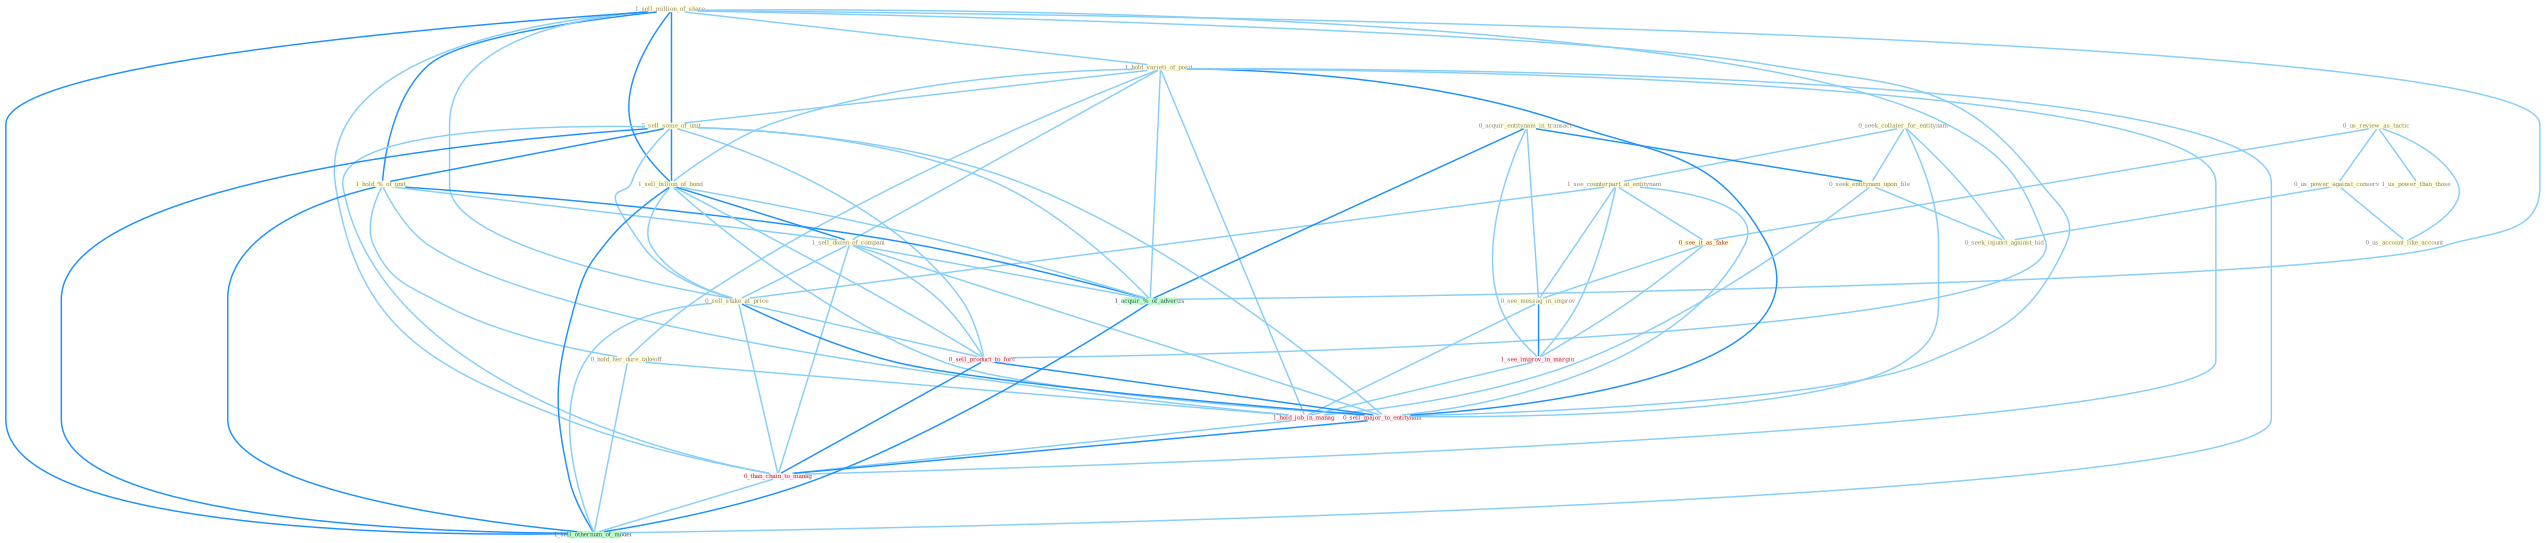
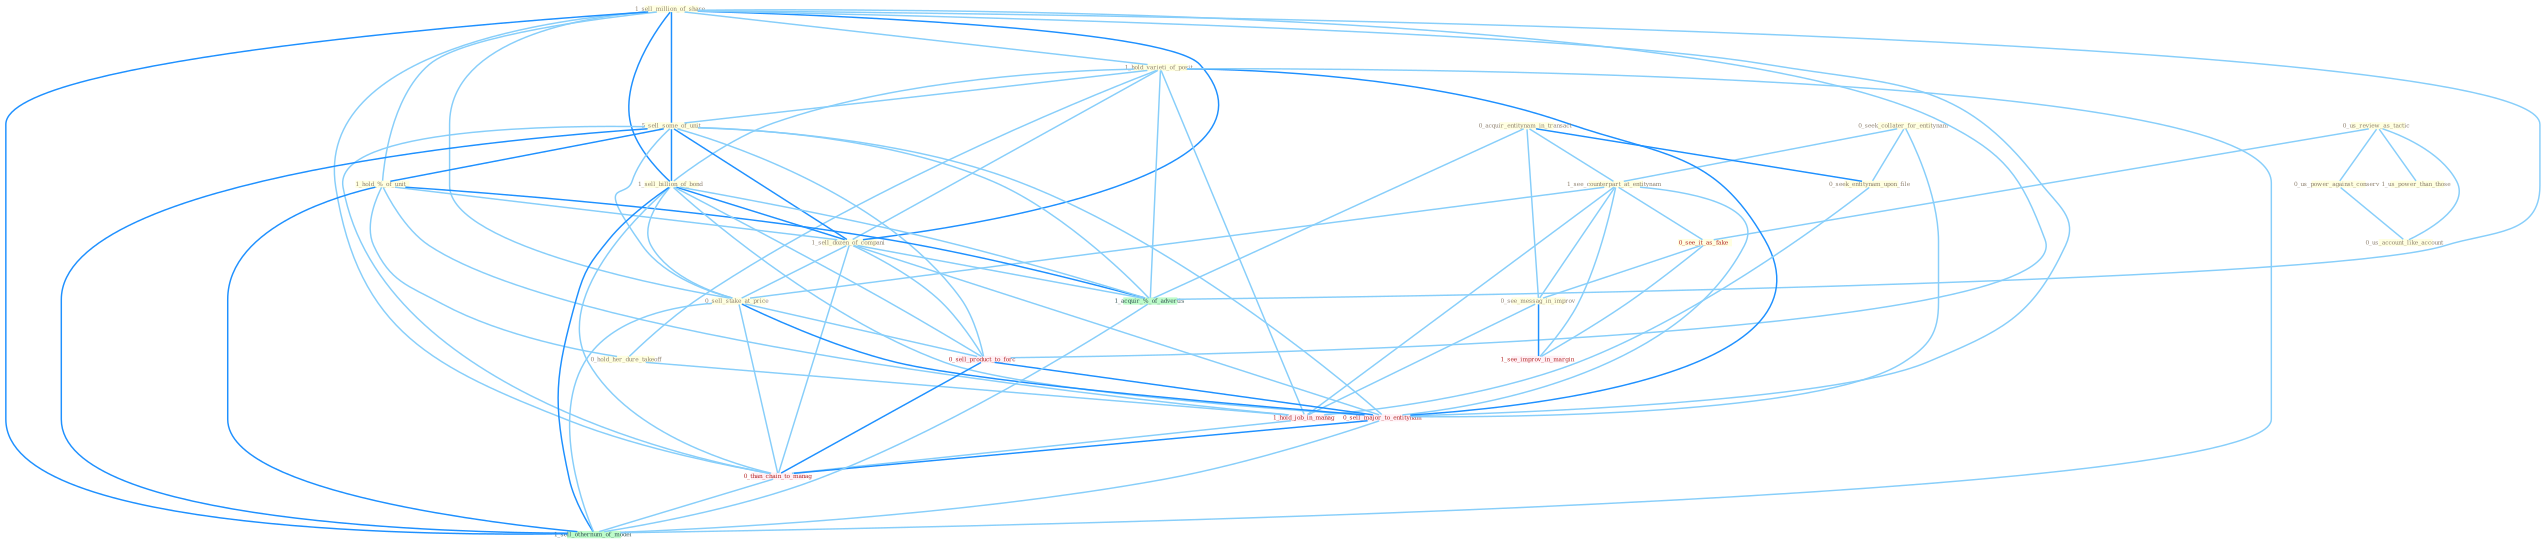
edge "1_sell_million_of_share" -- "1_sell_dozen_of_compani": added
edge "1_sell_million_of_share" -- "1_hold_%_of_unit": color #1e90ff -> #87cefa
edge "5_sell_some_of_unit" -- "1_sell_dozen_of_compani": added
edge "0_acquir_entitynam_in_transact" -- "1_acquir_%_of_advertis": color #1e90ff -> #87cefa
node "0_seek_injunct_against_bid": removed
edge "0_acquir_entitynam_in_transact" -- "1_see_improv_in_margin": now "0_acquir_entitynam_in_transact" -- "1_see_counterpart_at_entitynam"
edge "1_see_improv_in_margin" -- "1_hold_job_in_manag": now "1_see_counterpart_at_entitynam" -- "1_hold_job_in_manag"
edge "1_hold_varieti_of_posit" -- "0_than_chain_to_manag": now "1_sell_billion_of_bond" -- "0_than_chain_to_manag"
edge "0_hold_her_dure_takeoff" -- "1_sell_othernum_of_model": now "0_sell_major_to_entitynam" -- "1_sell_othernum_of_model"
edge "1_acquir_%_of_advertis" -- "1_sell_othernum_of_model": color #1e90ff -> #87cefa
